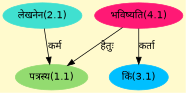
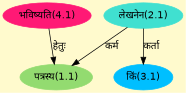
edge "भविष्यति(4.1)" -> "किं(3.1)": now "लेखनेन(2.1)" -> "किं(3.1)"
